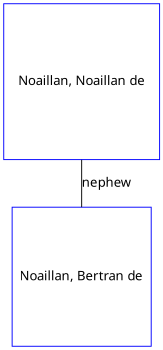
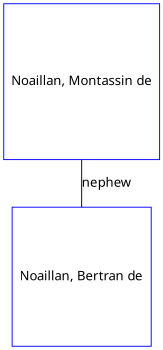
node "Noaillan, Noaillan de": label "Noaillan, Noaillan de" -> "Noaillan, Montassin de"
